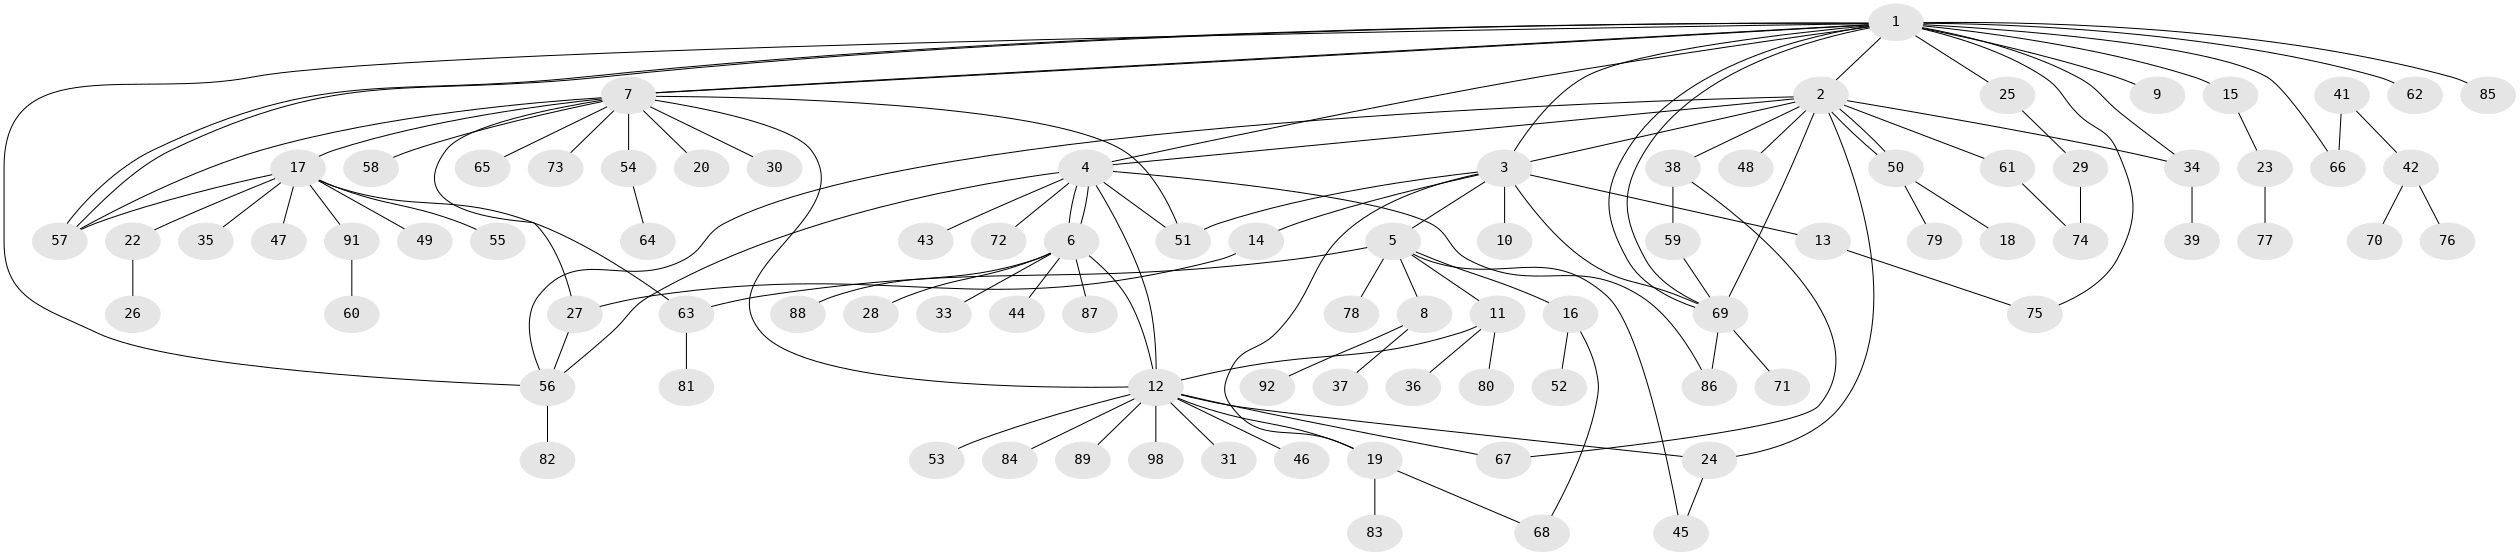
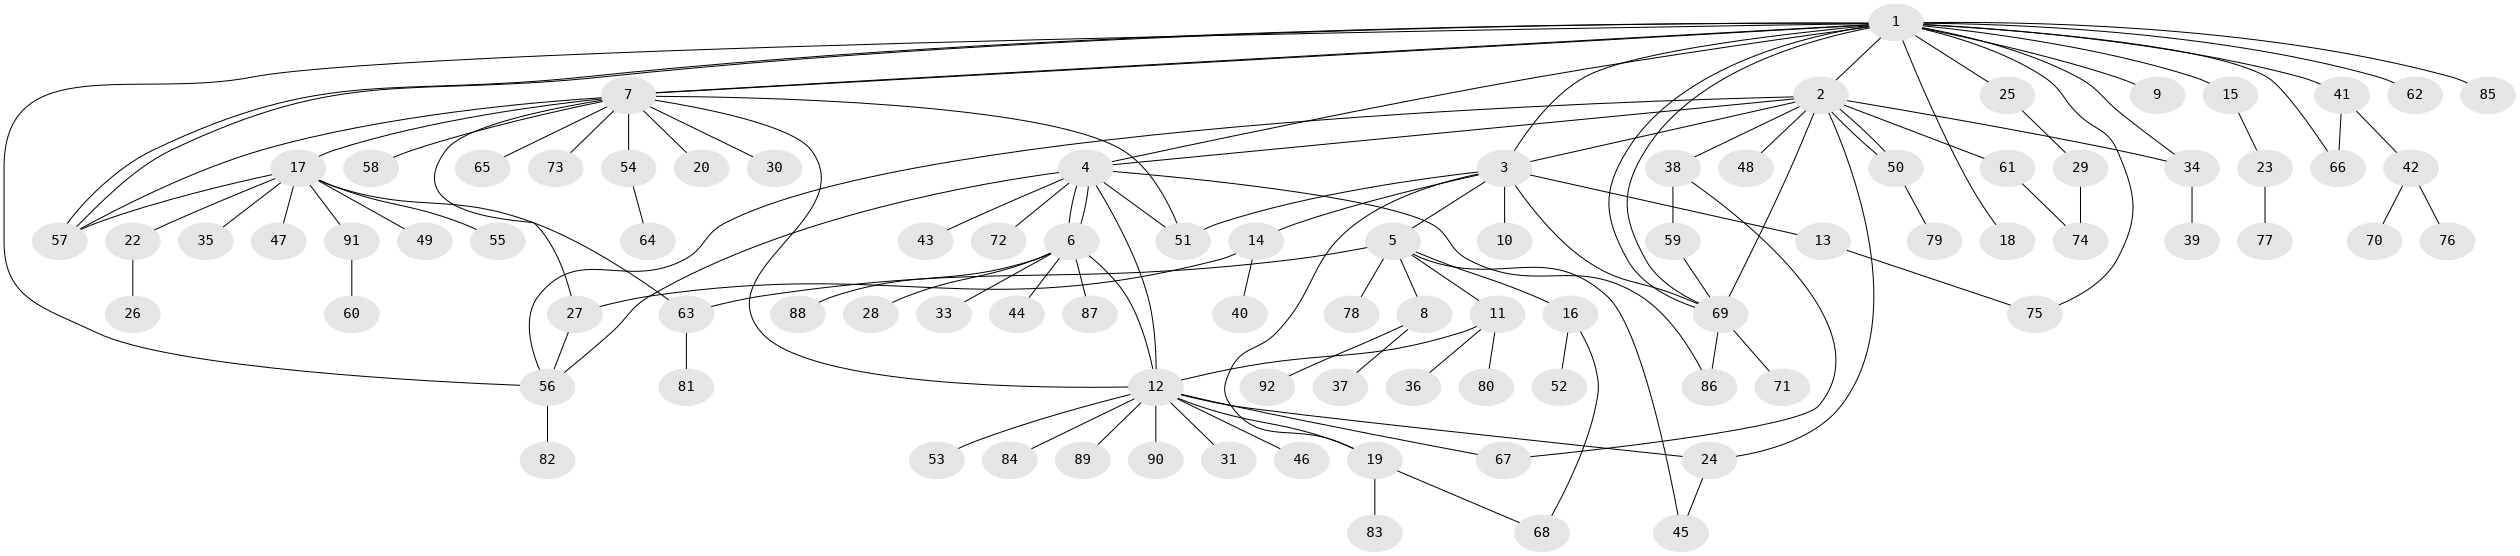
edge "1" -- "41": added
edge "50" -- "18": now "1" -- "18"
node "40": added
node "98": label "98" -> "90"
